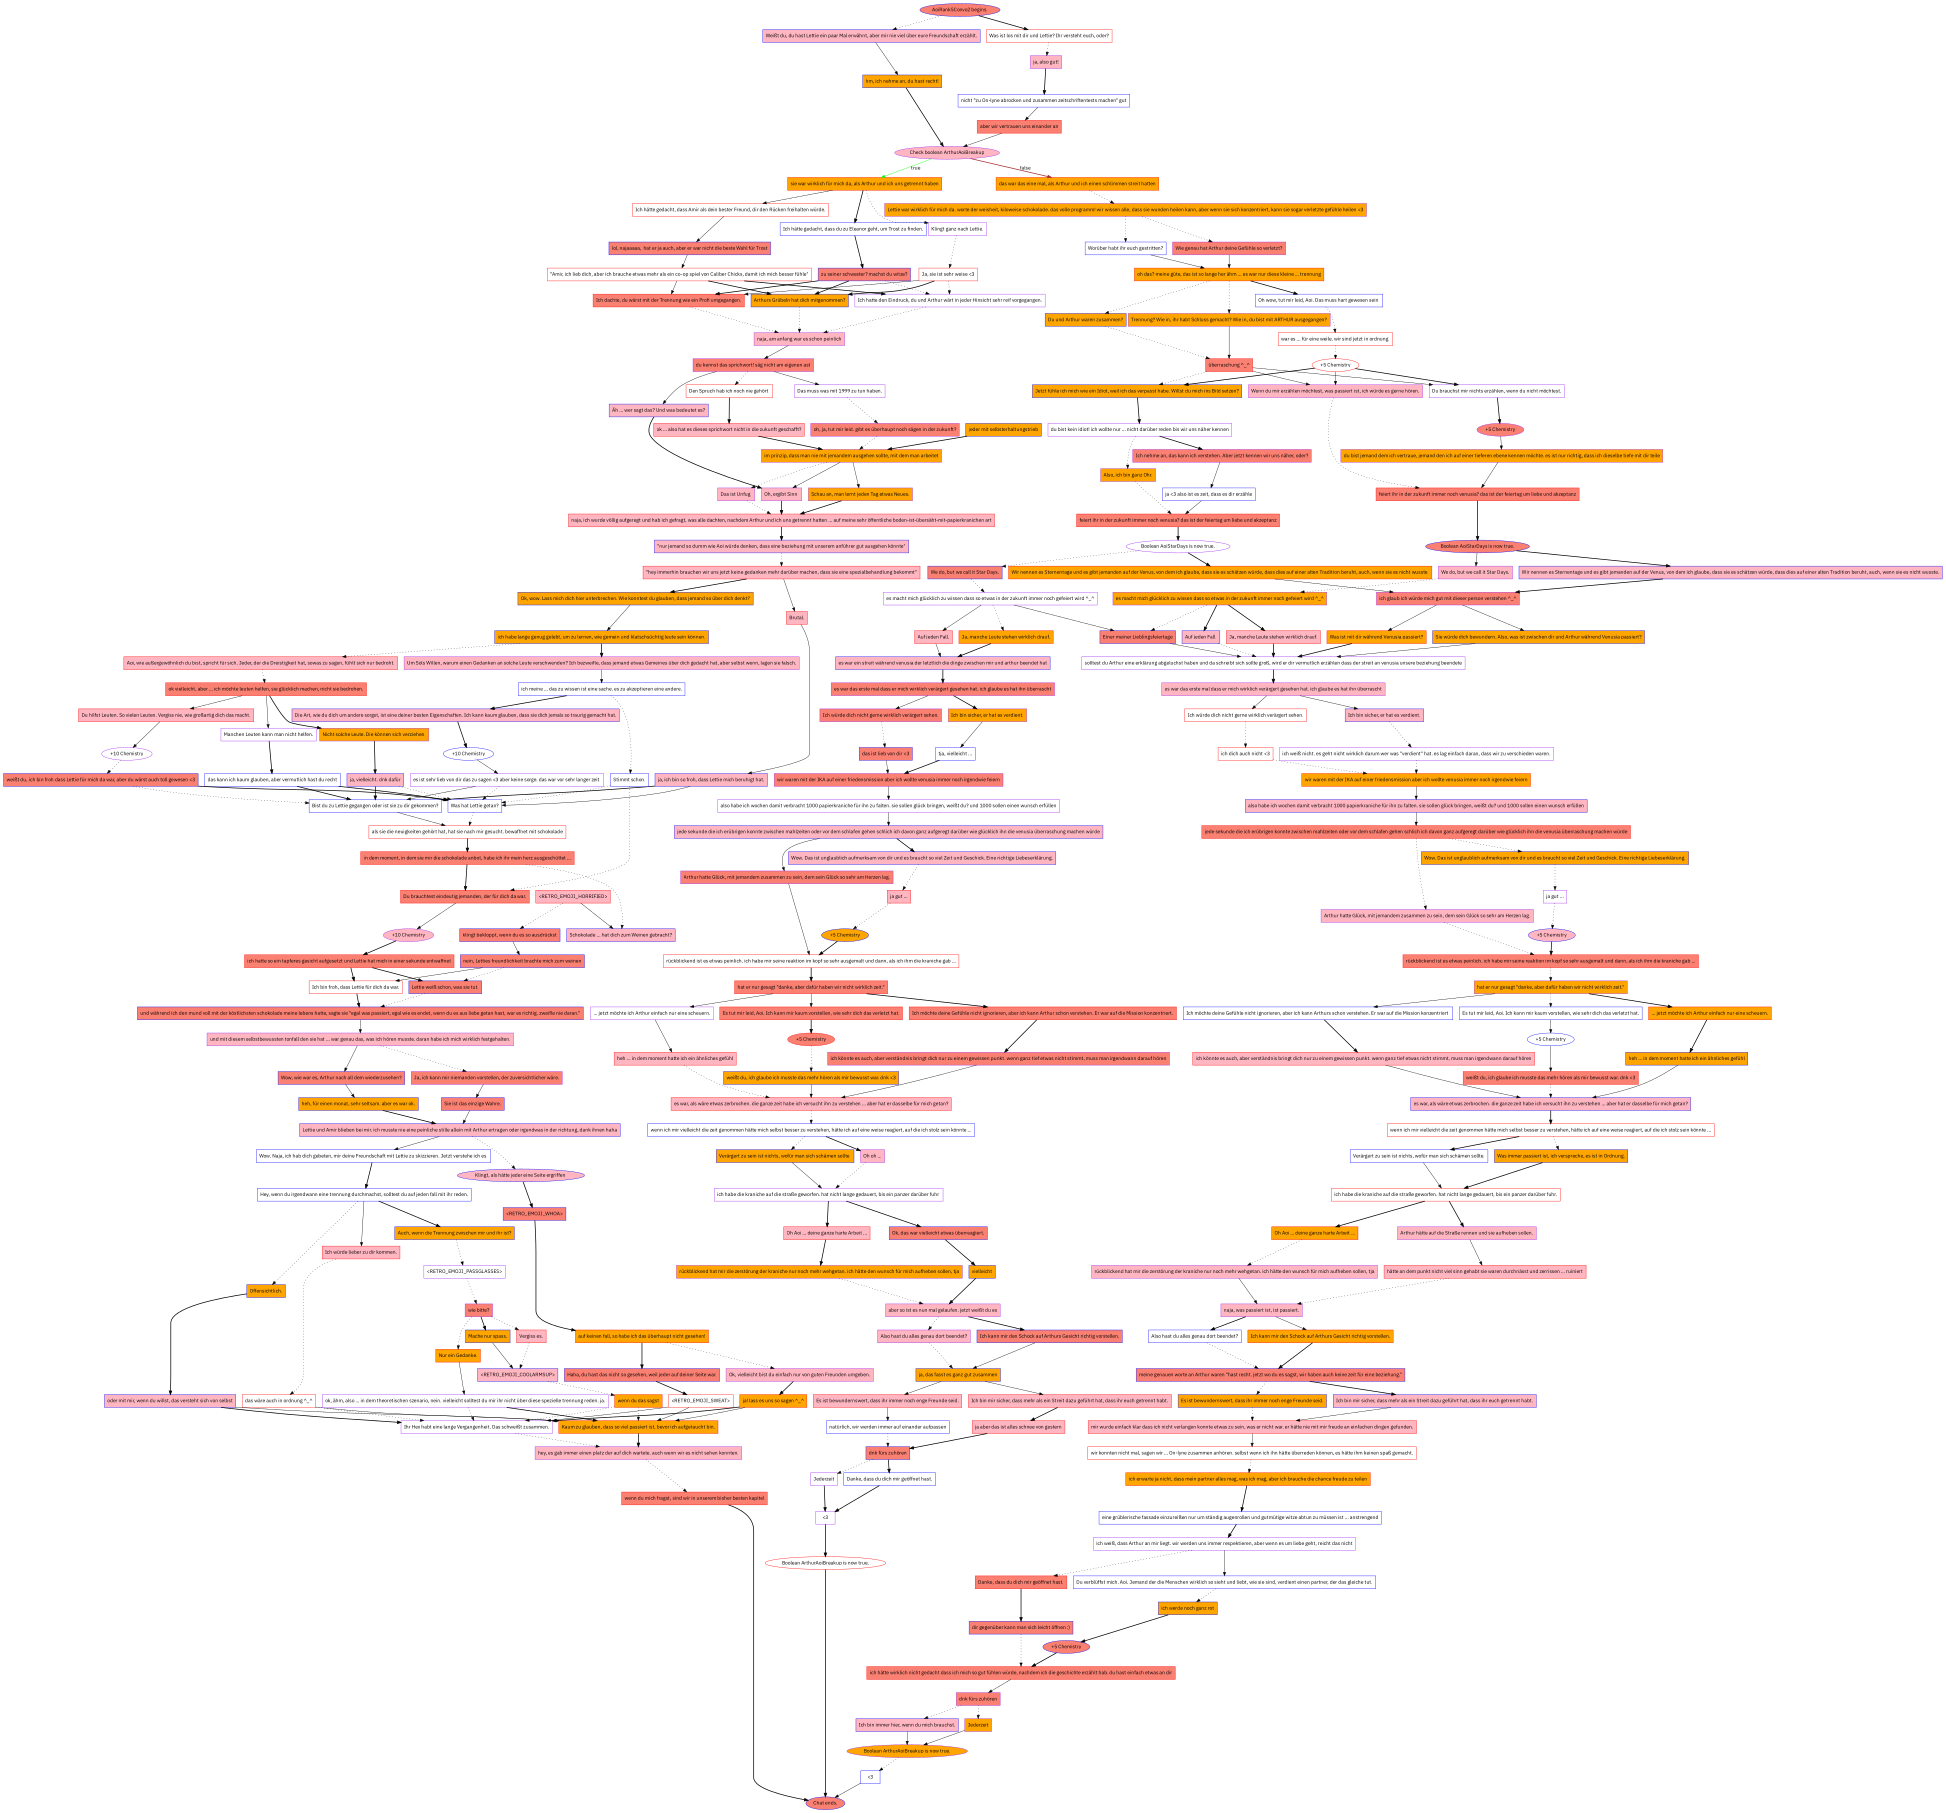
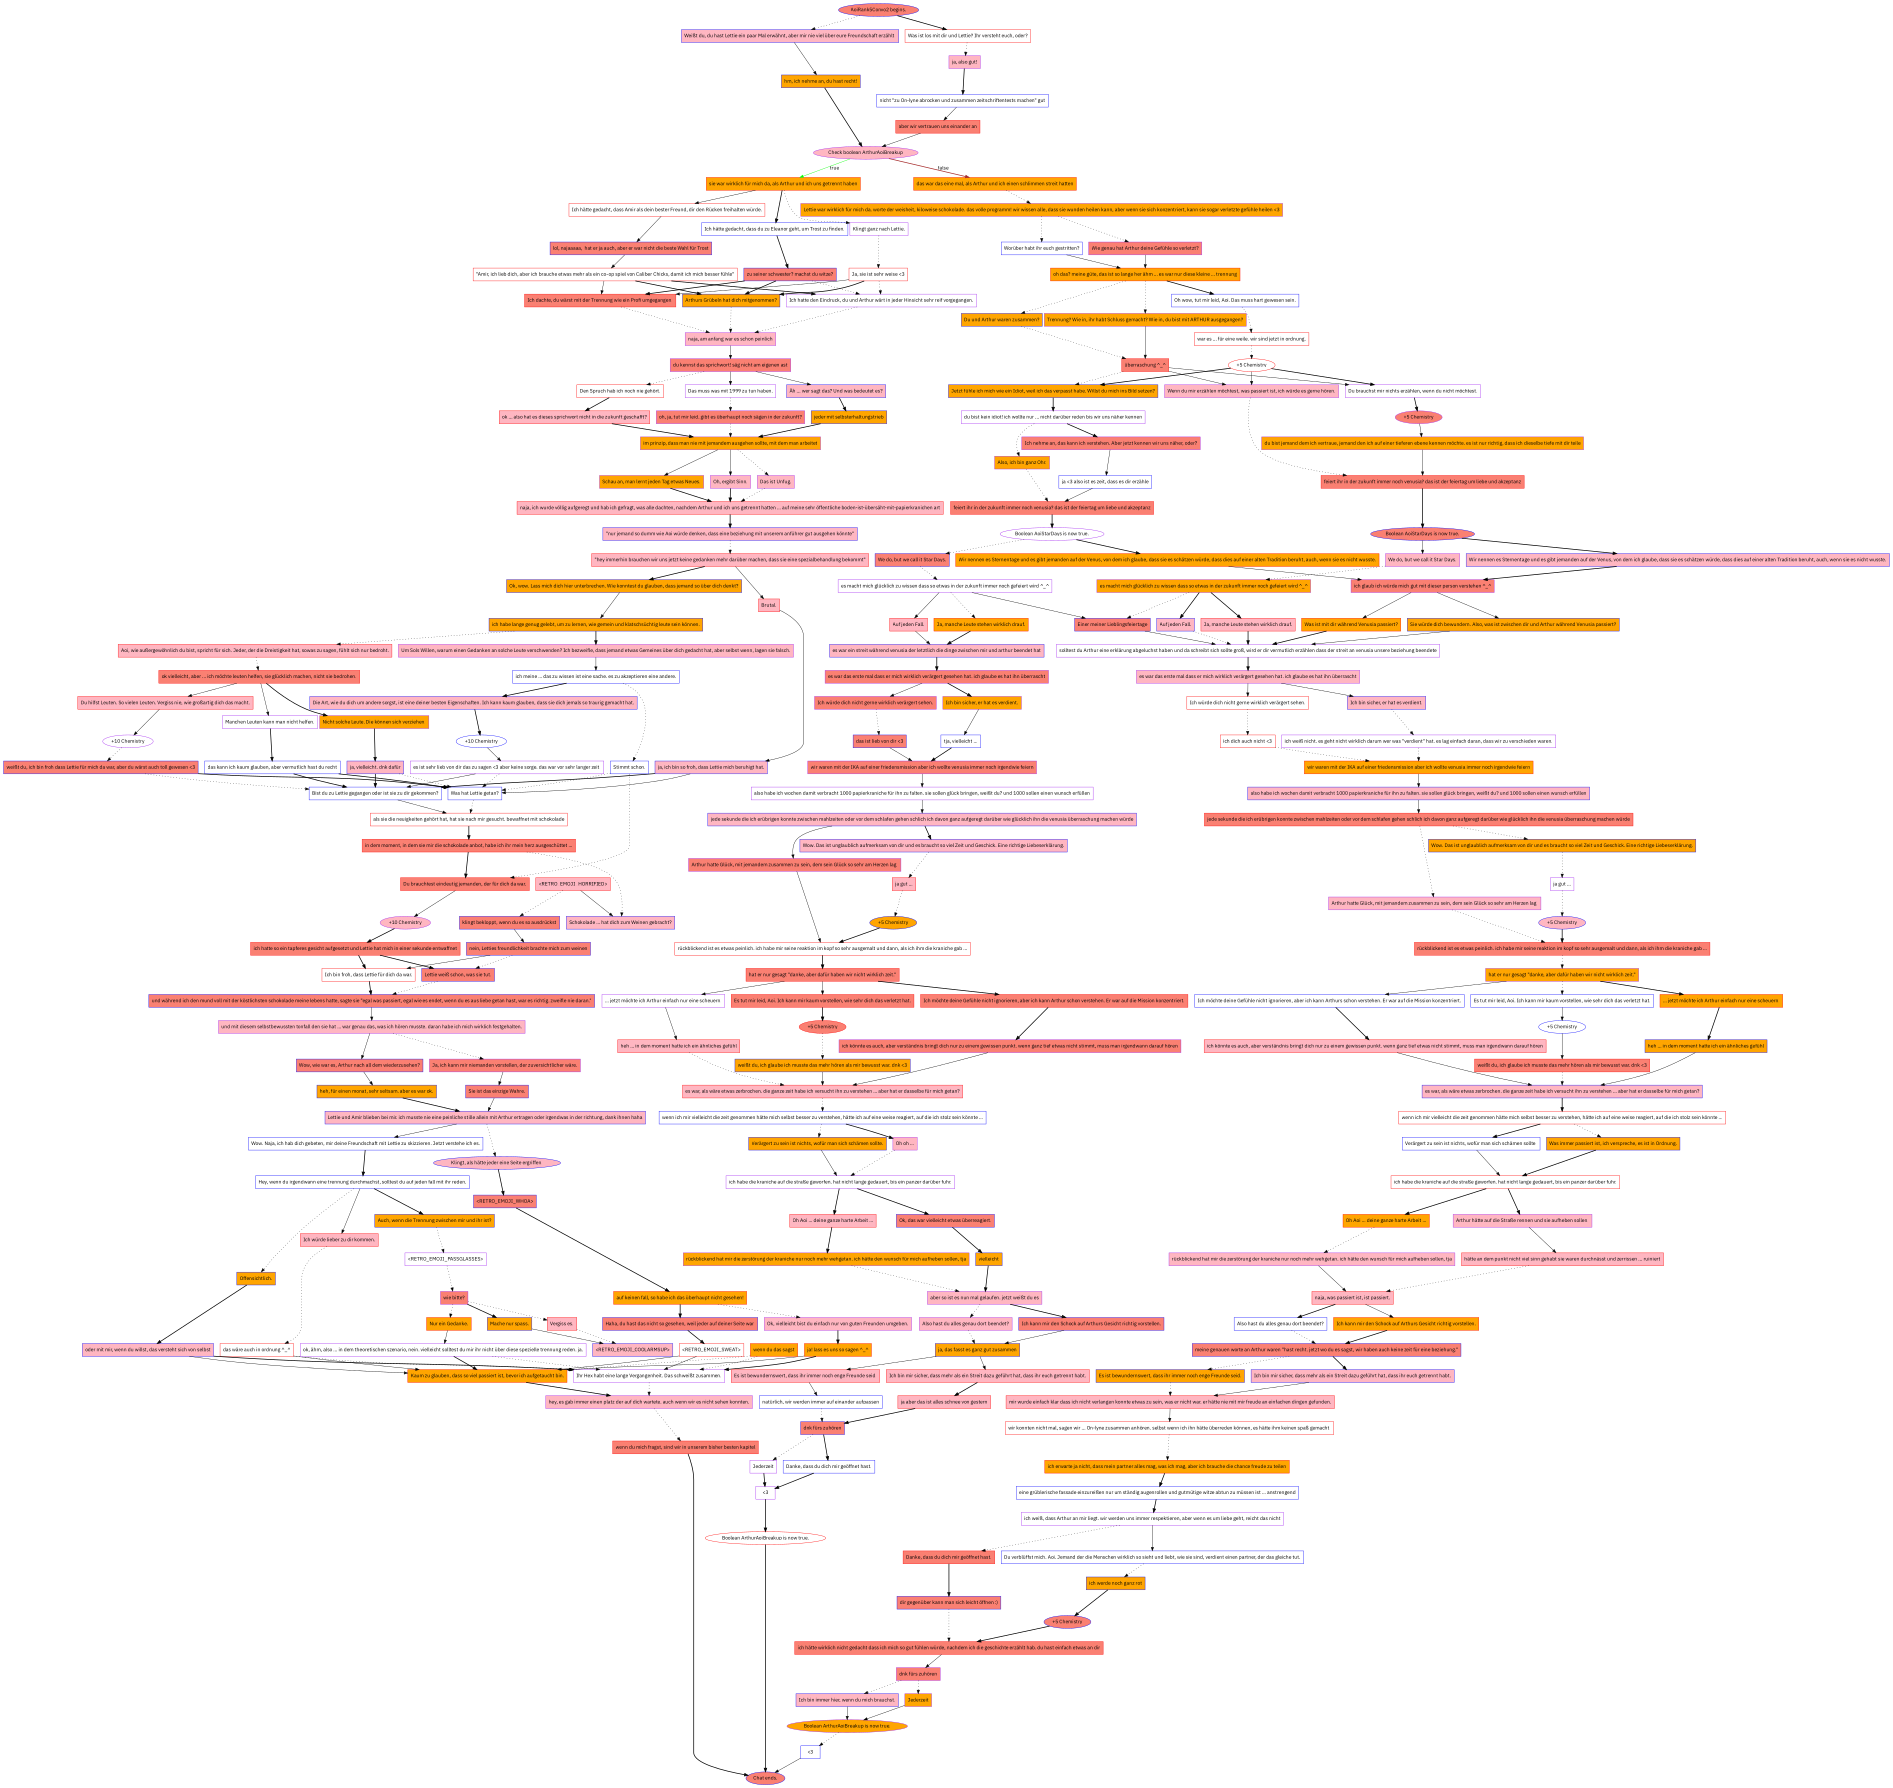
edge "Äh ... wer sagt das? Und was bedeutet es?" -> "Oh, ergibt Sinn.": now "Äh ... wer sagt das? Und was bedeutet es?" -> "jeder mit selbsterhaltungstrieb"
node "naja, was passiert ist, ist passiert.": color purple -> red
edge "<RETRO_EMOJI_COOLARMSUP>" -> "wenn du das sagst": removed
